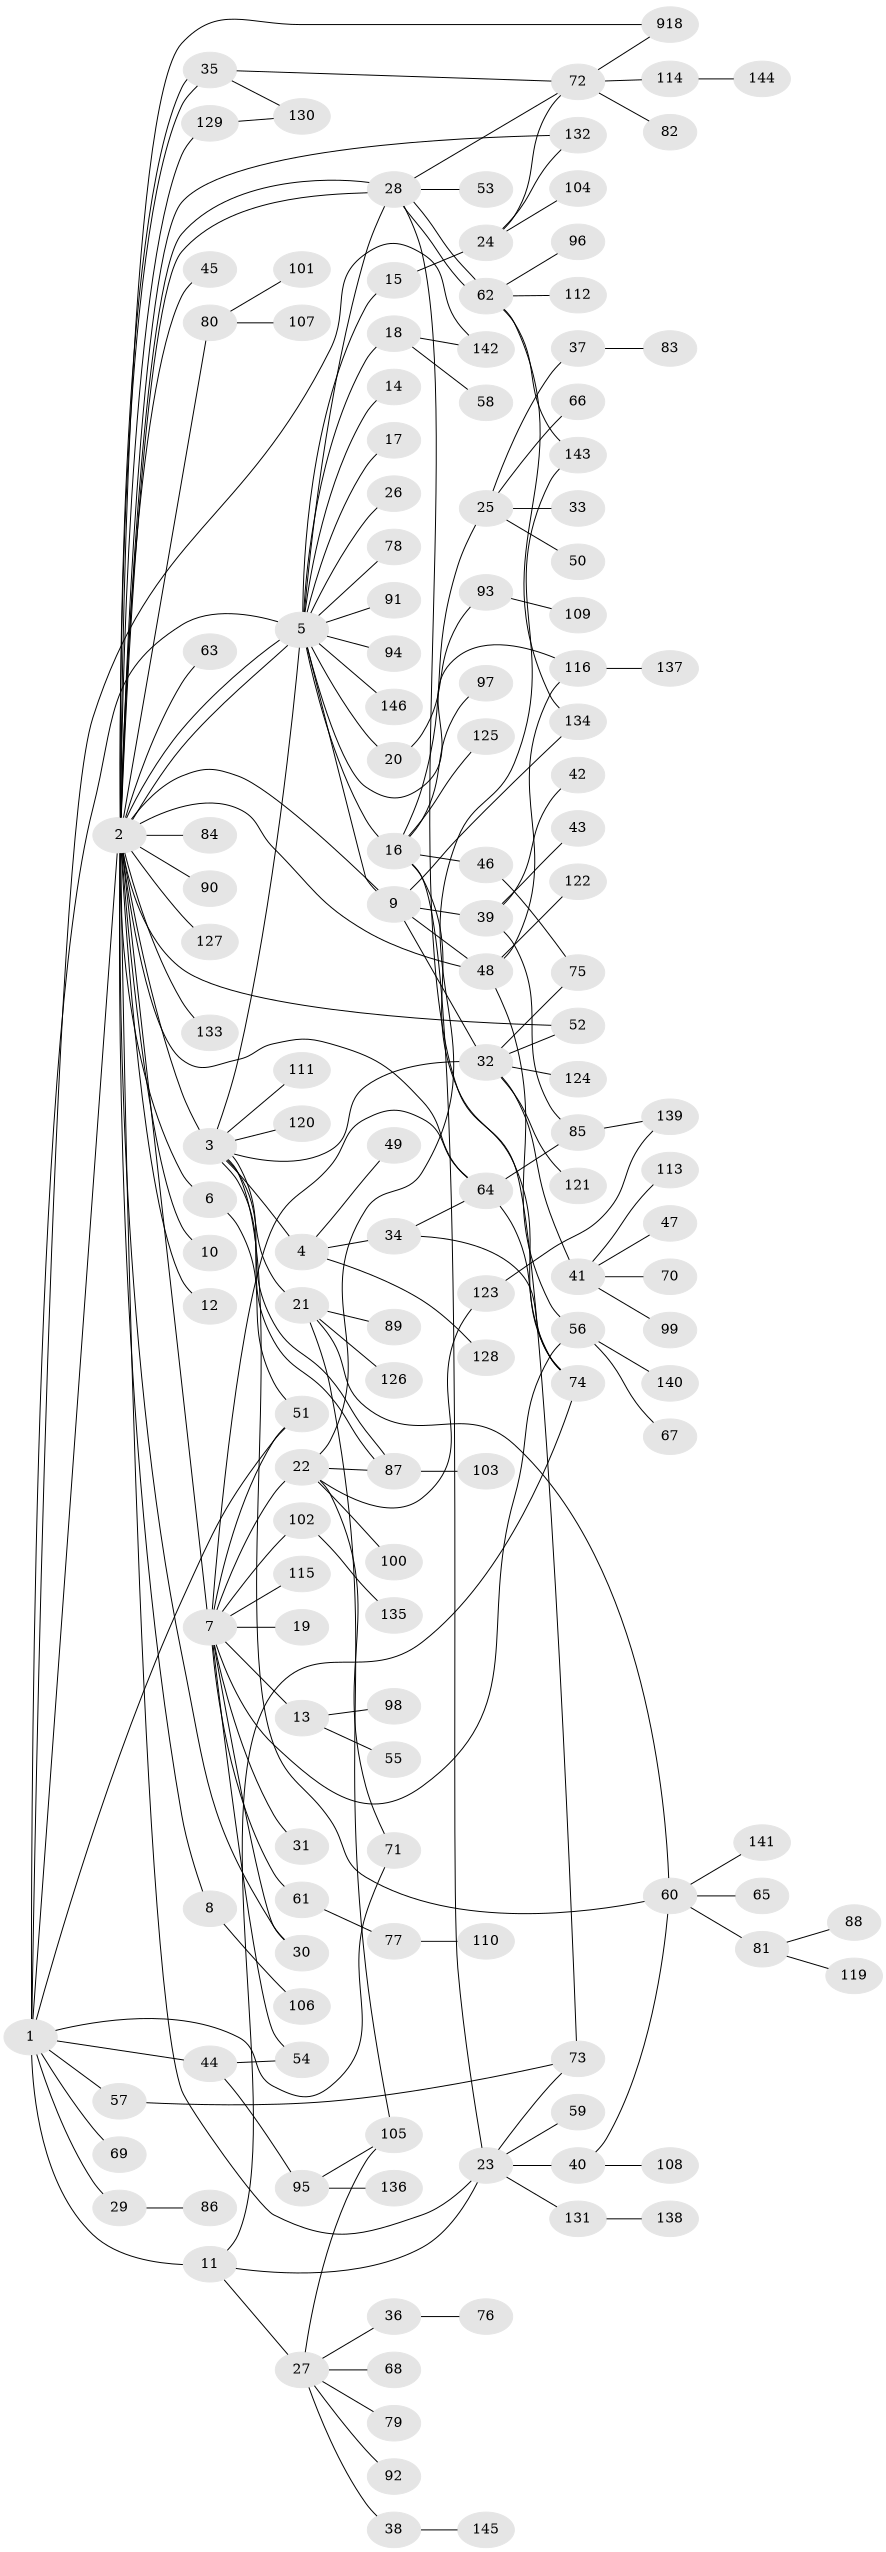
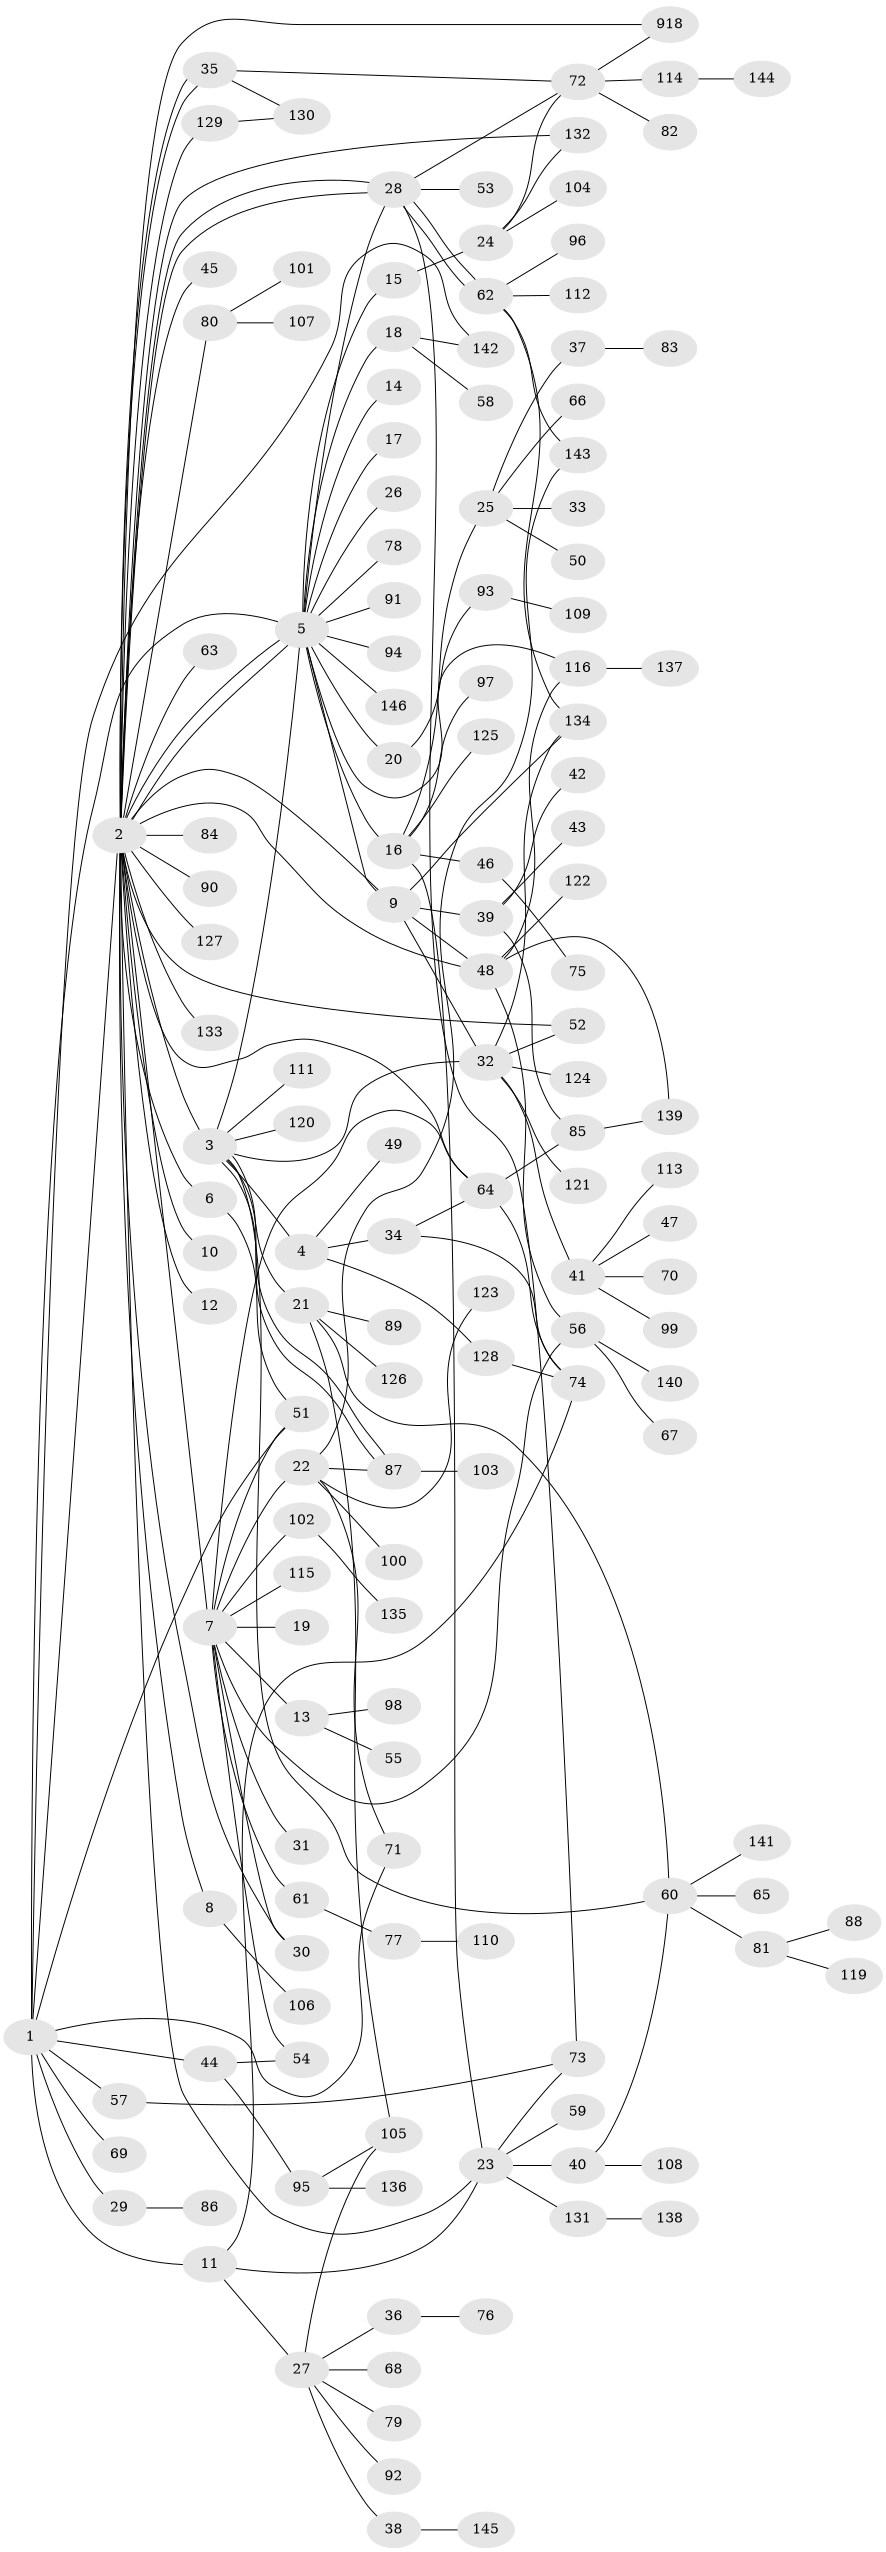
edge "75" -- "32": now "134" -- "32"
edge "16" -- "74": now "128" -- "74"
edge "139" -- "123": now "139" -- "48"
